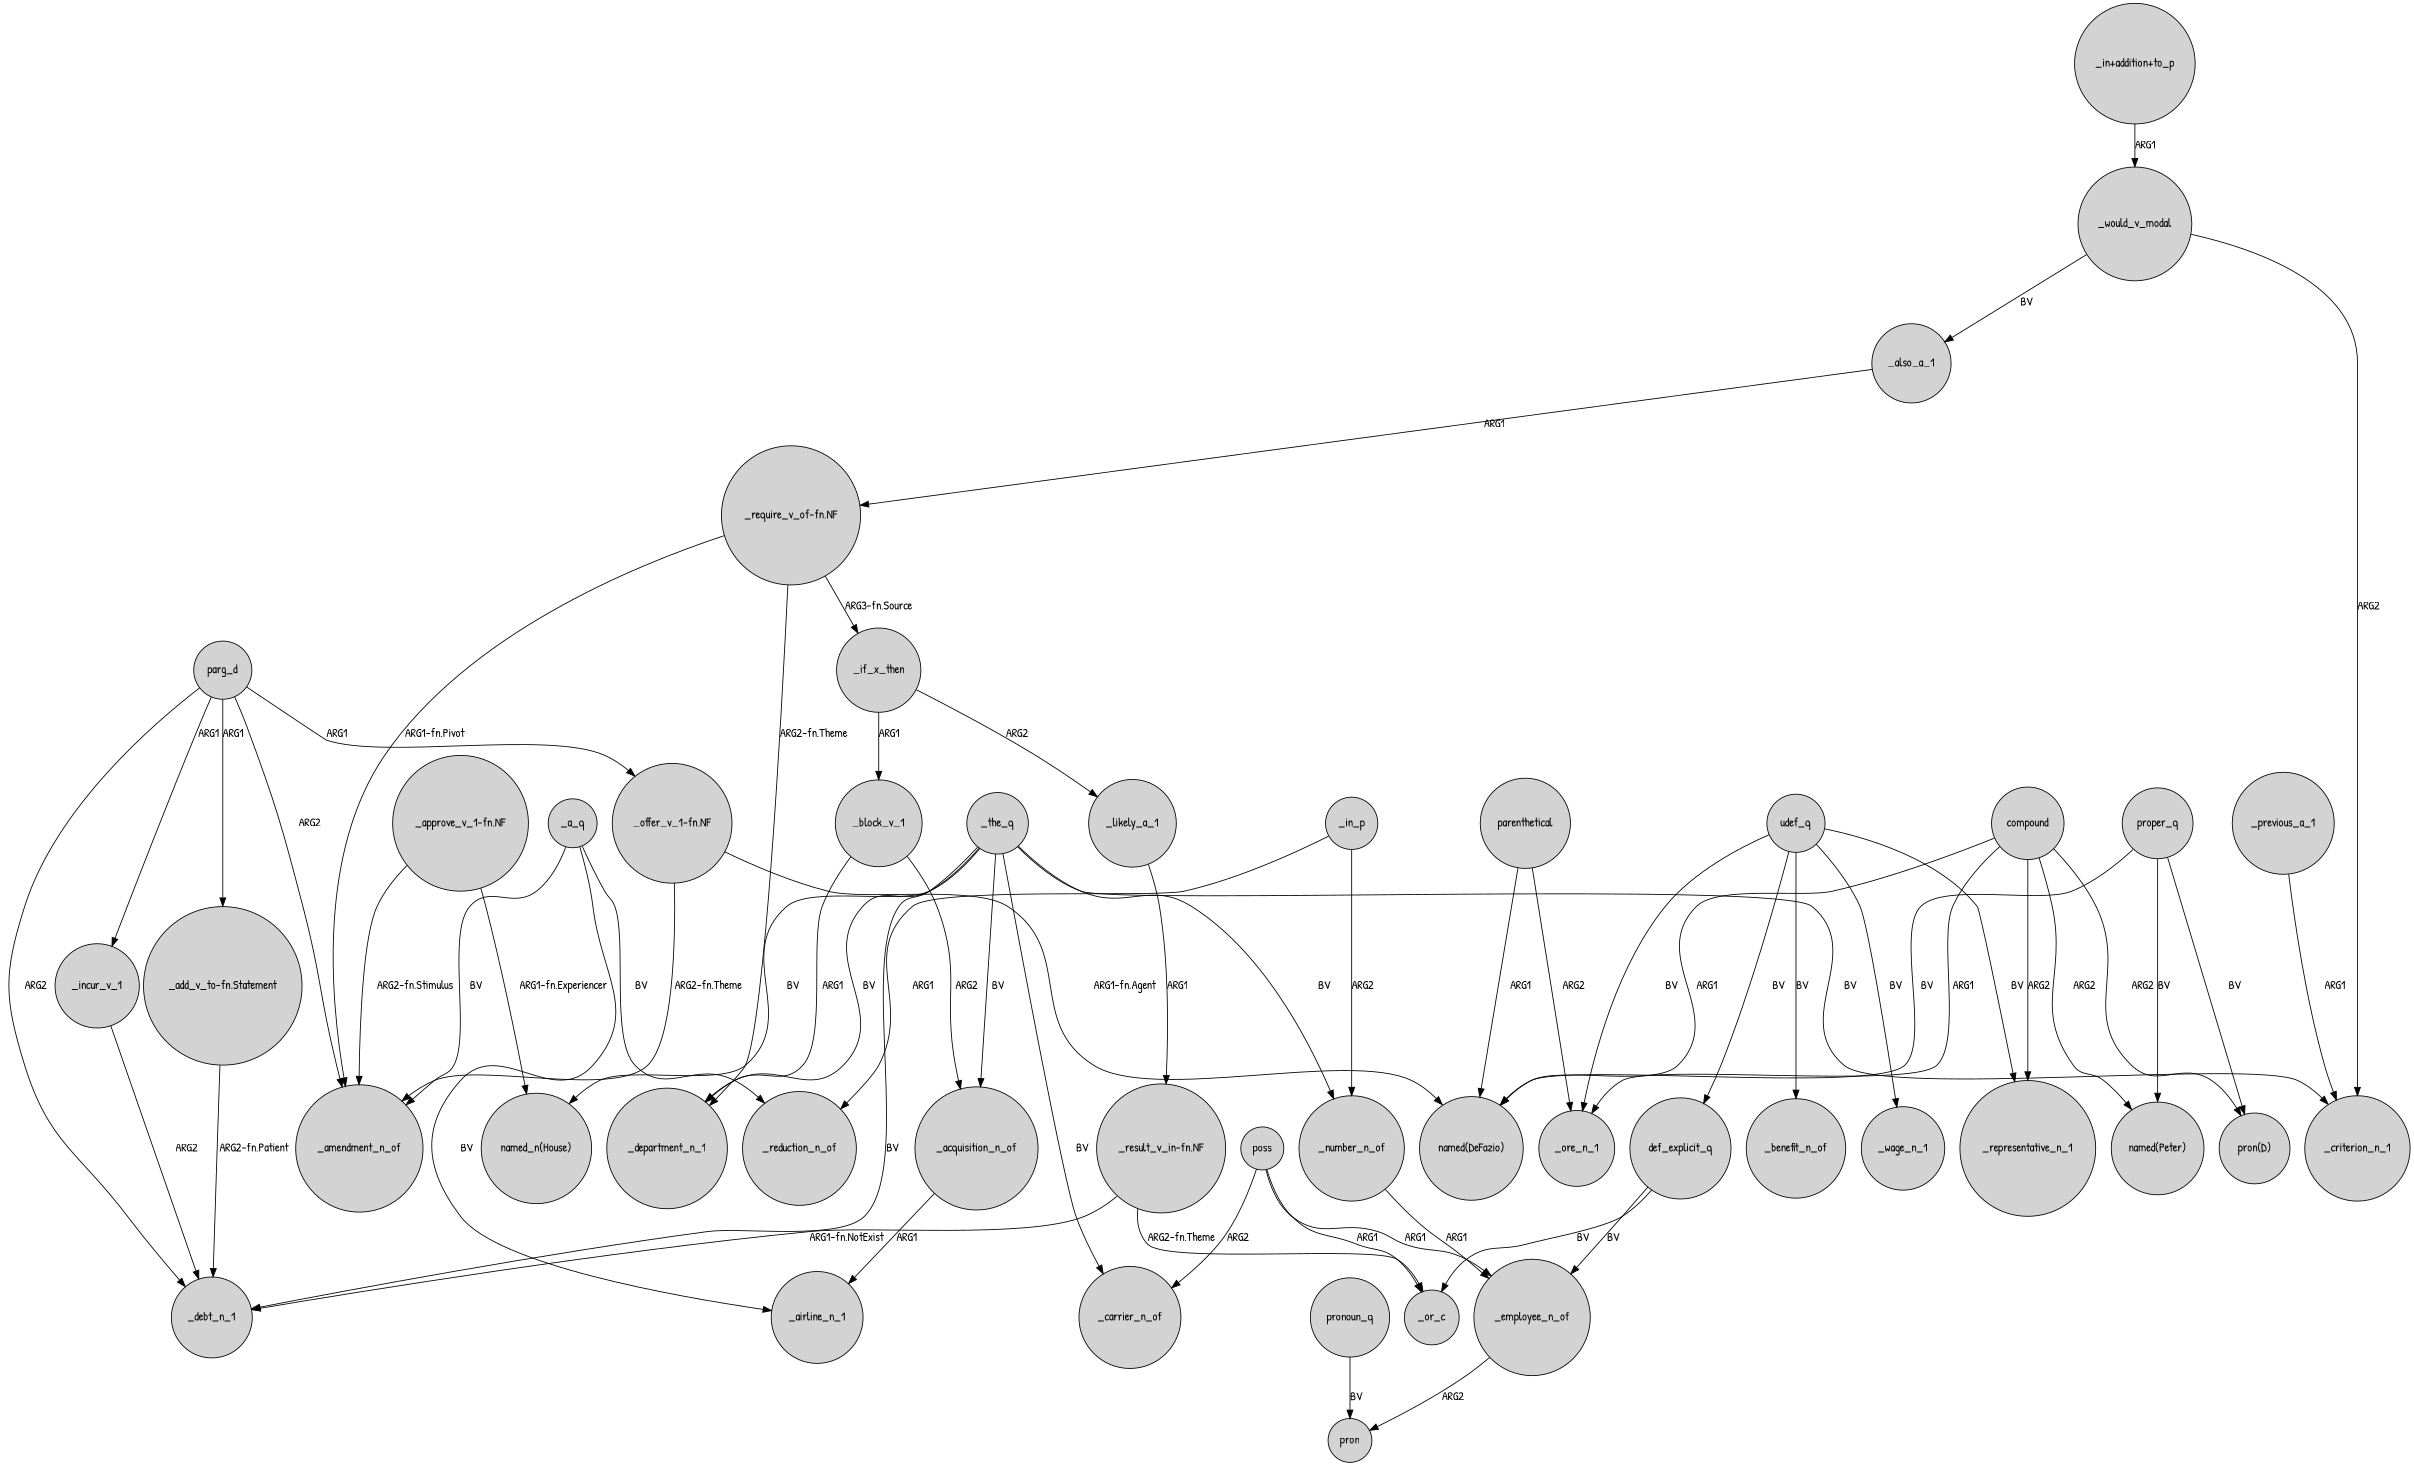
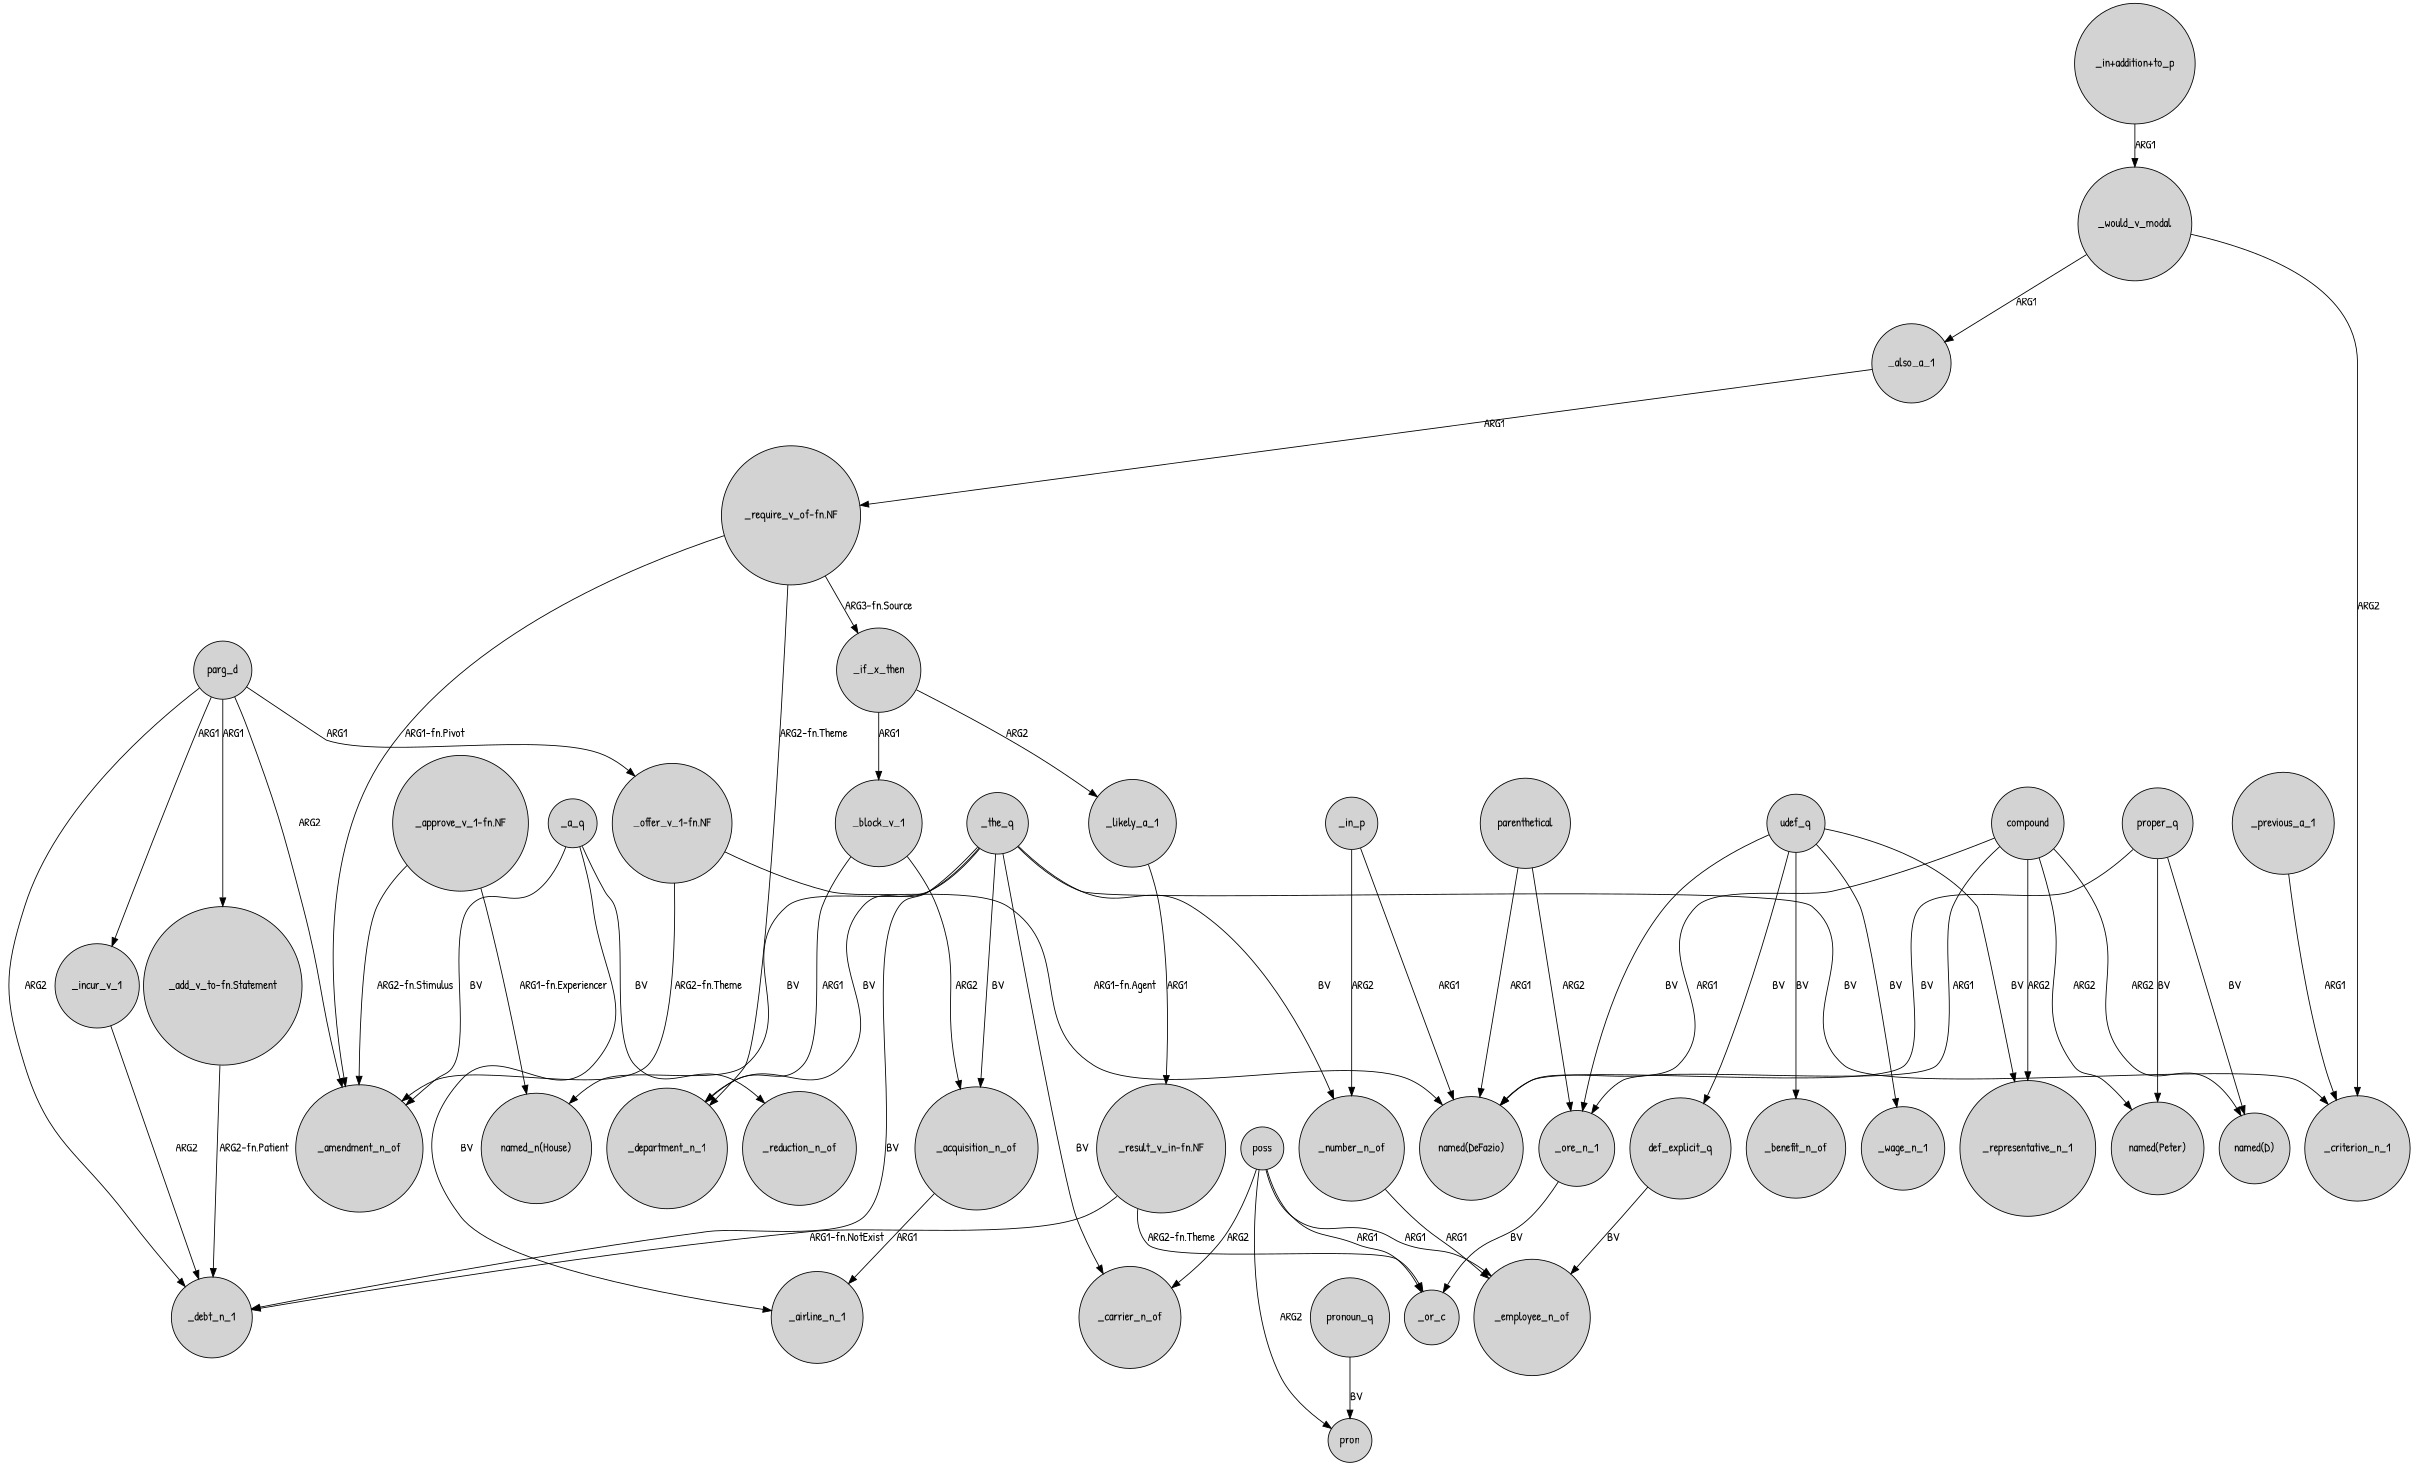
edge "_would_v_modal" -> "_also_a_1": label "BV" -> "ARG1"
edge "_in_p" -> "_reduction_n_of": now "_in_p" -> "named(DeFazio)"
node "pron(D)": label "pron(D)" -> "named(D)"
edge "def_explicit_q" -> "_or_c": now "_ore_n_1" -> "_or_c"
edge "_employee_n_of" -> "pron": now "poss" -> "pron"
